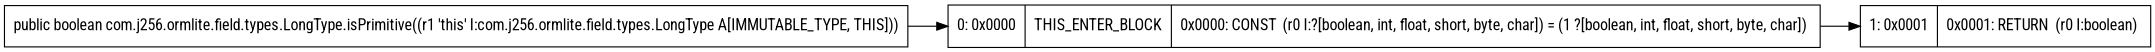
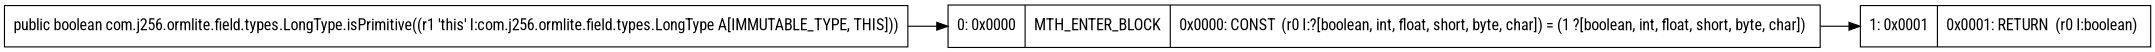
node "0: 0x0000": text "THIS_ENTER_BLOCK" -> "MTH_ENTER_BLOCK"
